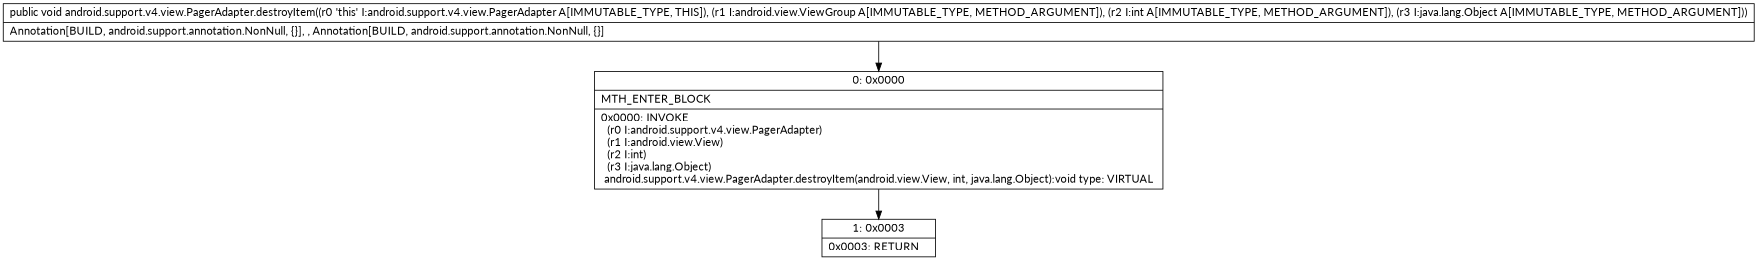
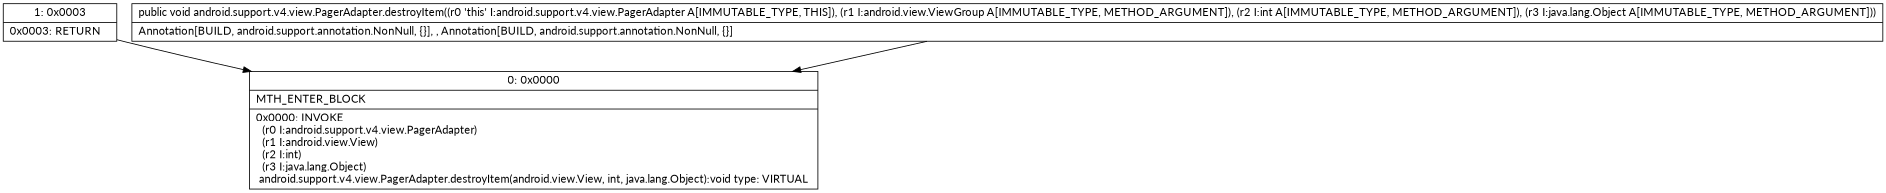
edge "0: 0x0000" -> "1: 0x0003": reversed
